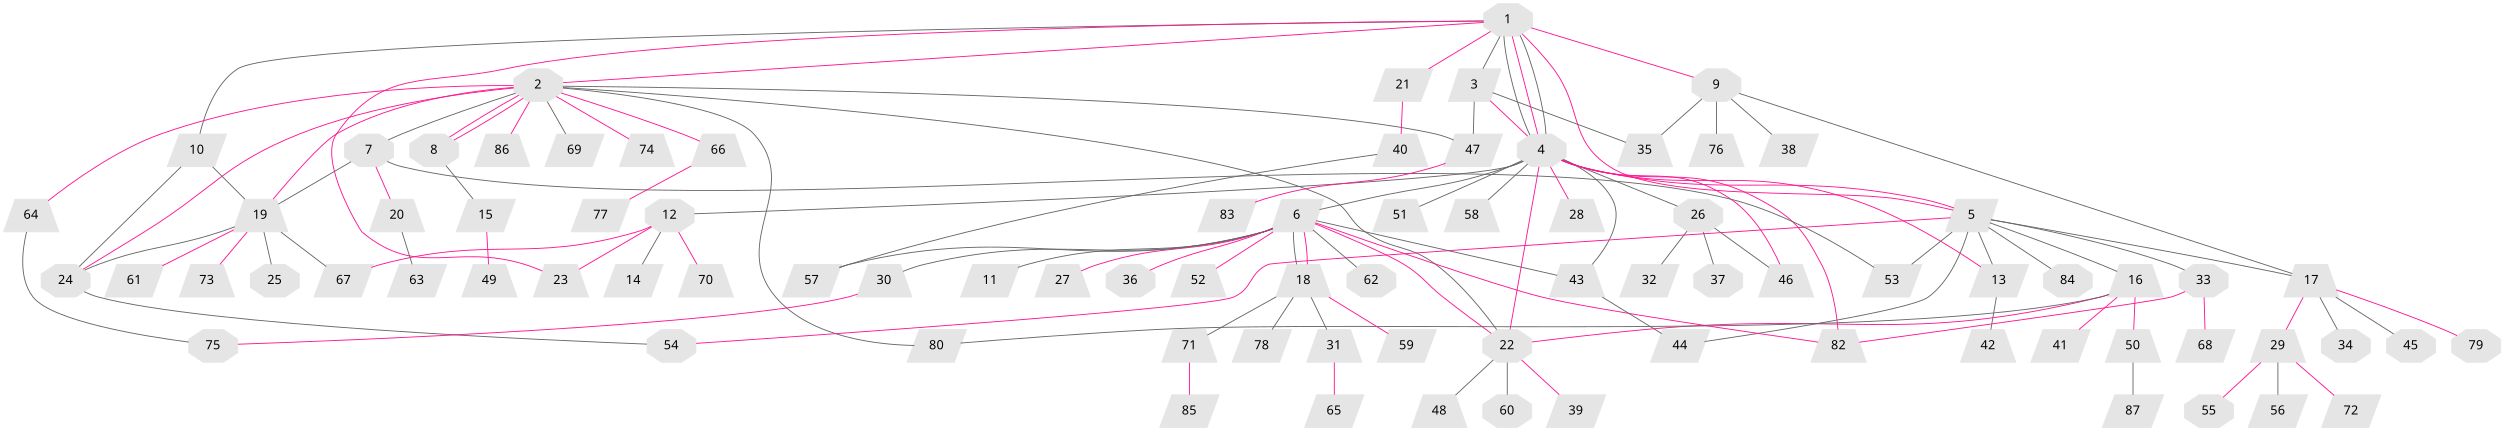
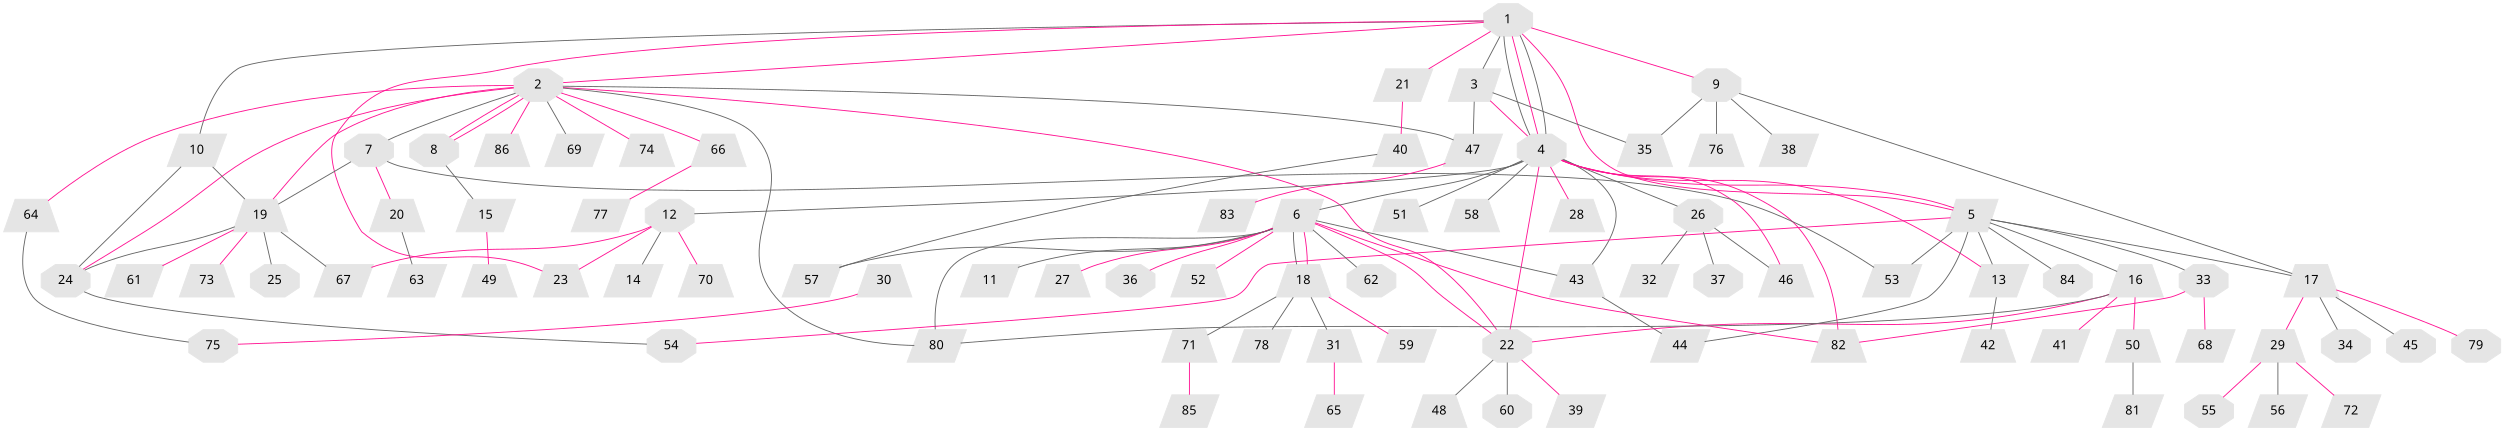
edge "2" -- "22": color gray40 -> deeppink
edge "6" -- "30": now "6" -- "80"
node "87": label "87" -> "81"
